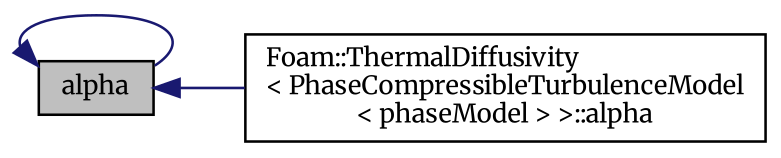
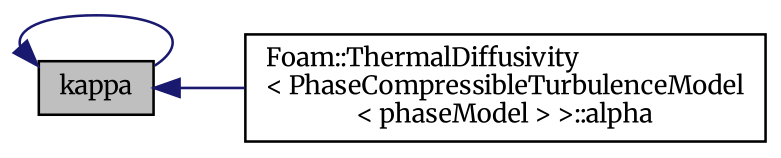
node "alpha": label "alpha" -> "kappa"
